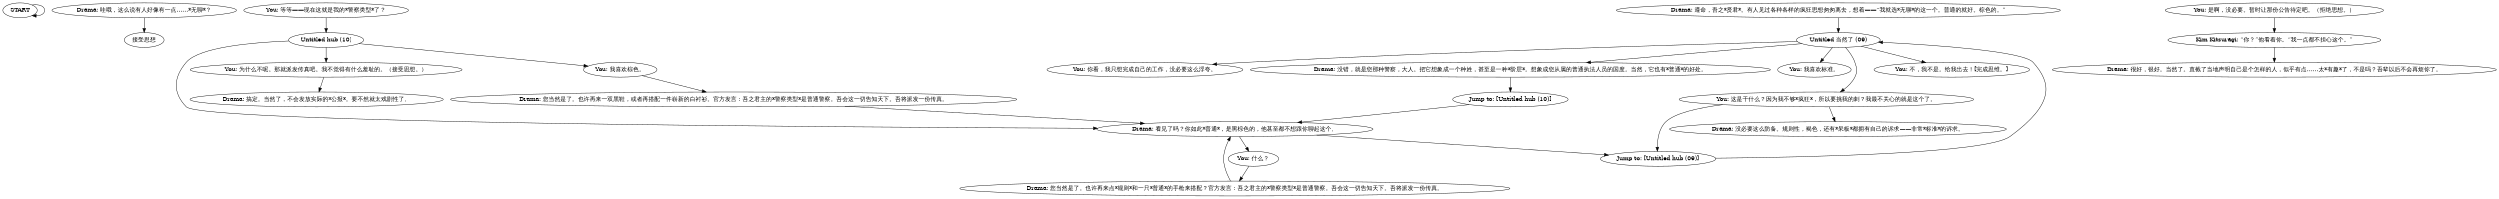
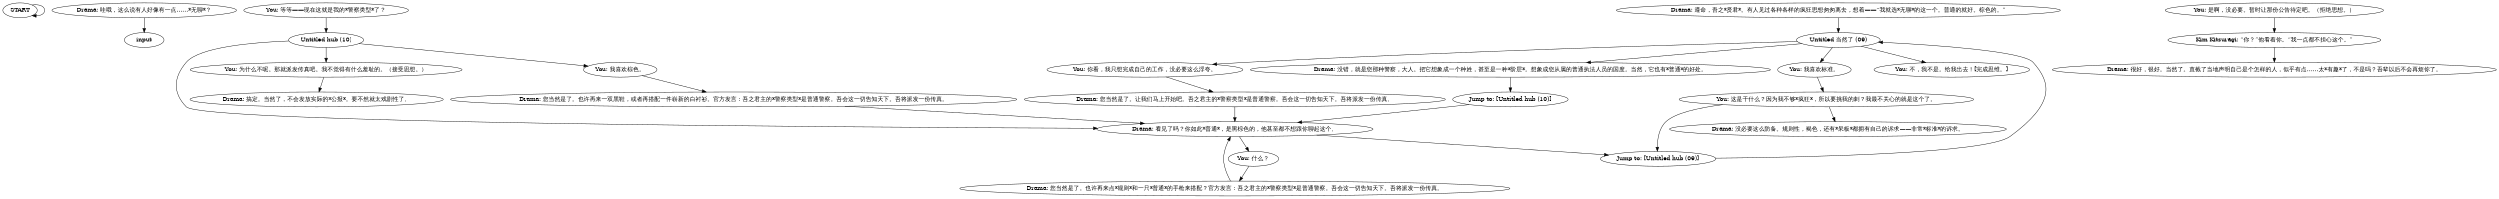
node "接受思想": label "接受思想" -> "input"
edge "Untitled 当然了 (09)" -> "You: 这是干什么？因为我不够*疯狂*，所以要挑我的刺？我最不关心的就是这个了。": now "You: 我喜欢标准。" -> "You: 这是干什么？因为我不够*疯狂*，所以要挑我的刺？我最不关心的就是这个了。"
node "Drama: 您当然是了。让我们马上开始吧。吾之君主的*警察类型*是普通警察。吾会这一切告知天下。吾将派发一份传真。": added
